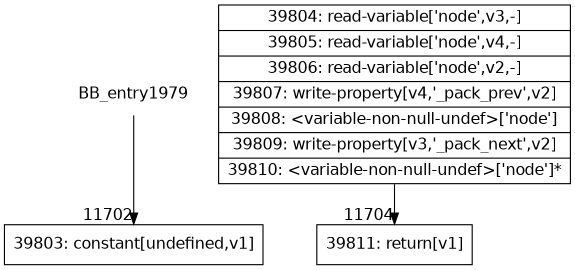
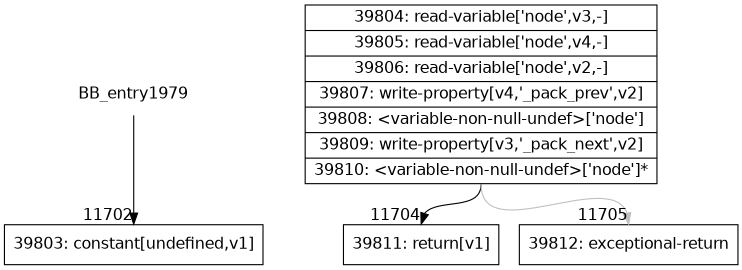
node "39812: exceptional-return": added
